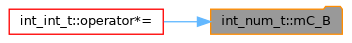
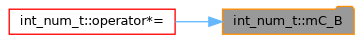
node "int_int_t::operator*=": label "int_int_t::operator*=" -> "int_num_t::operator*="
